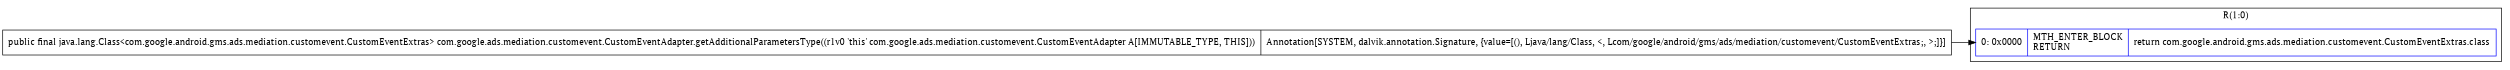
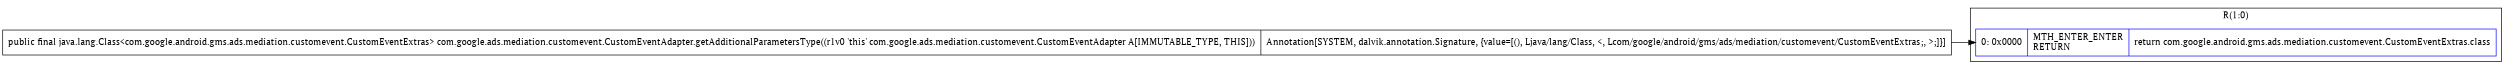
node "0: 0x0000": text "MTH_ENTER_BLOCK" -> "MTH_ENTER_ENTER"
